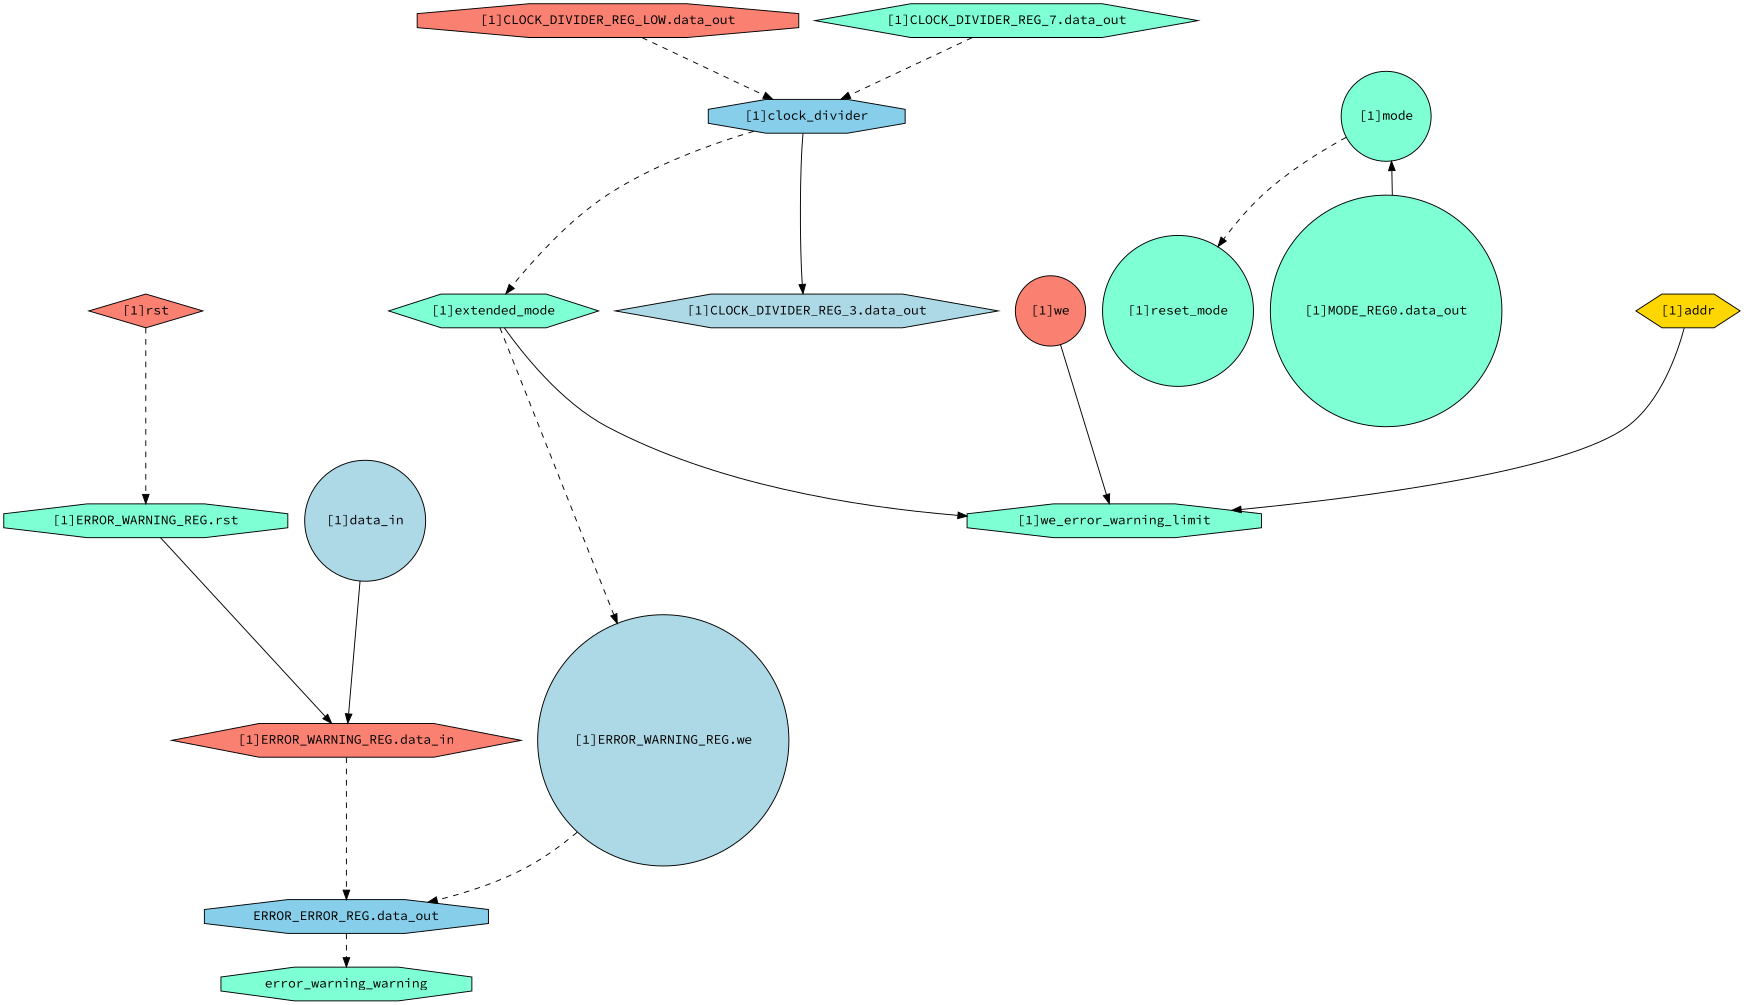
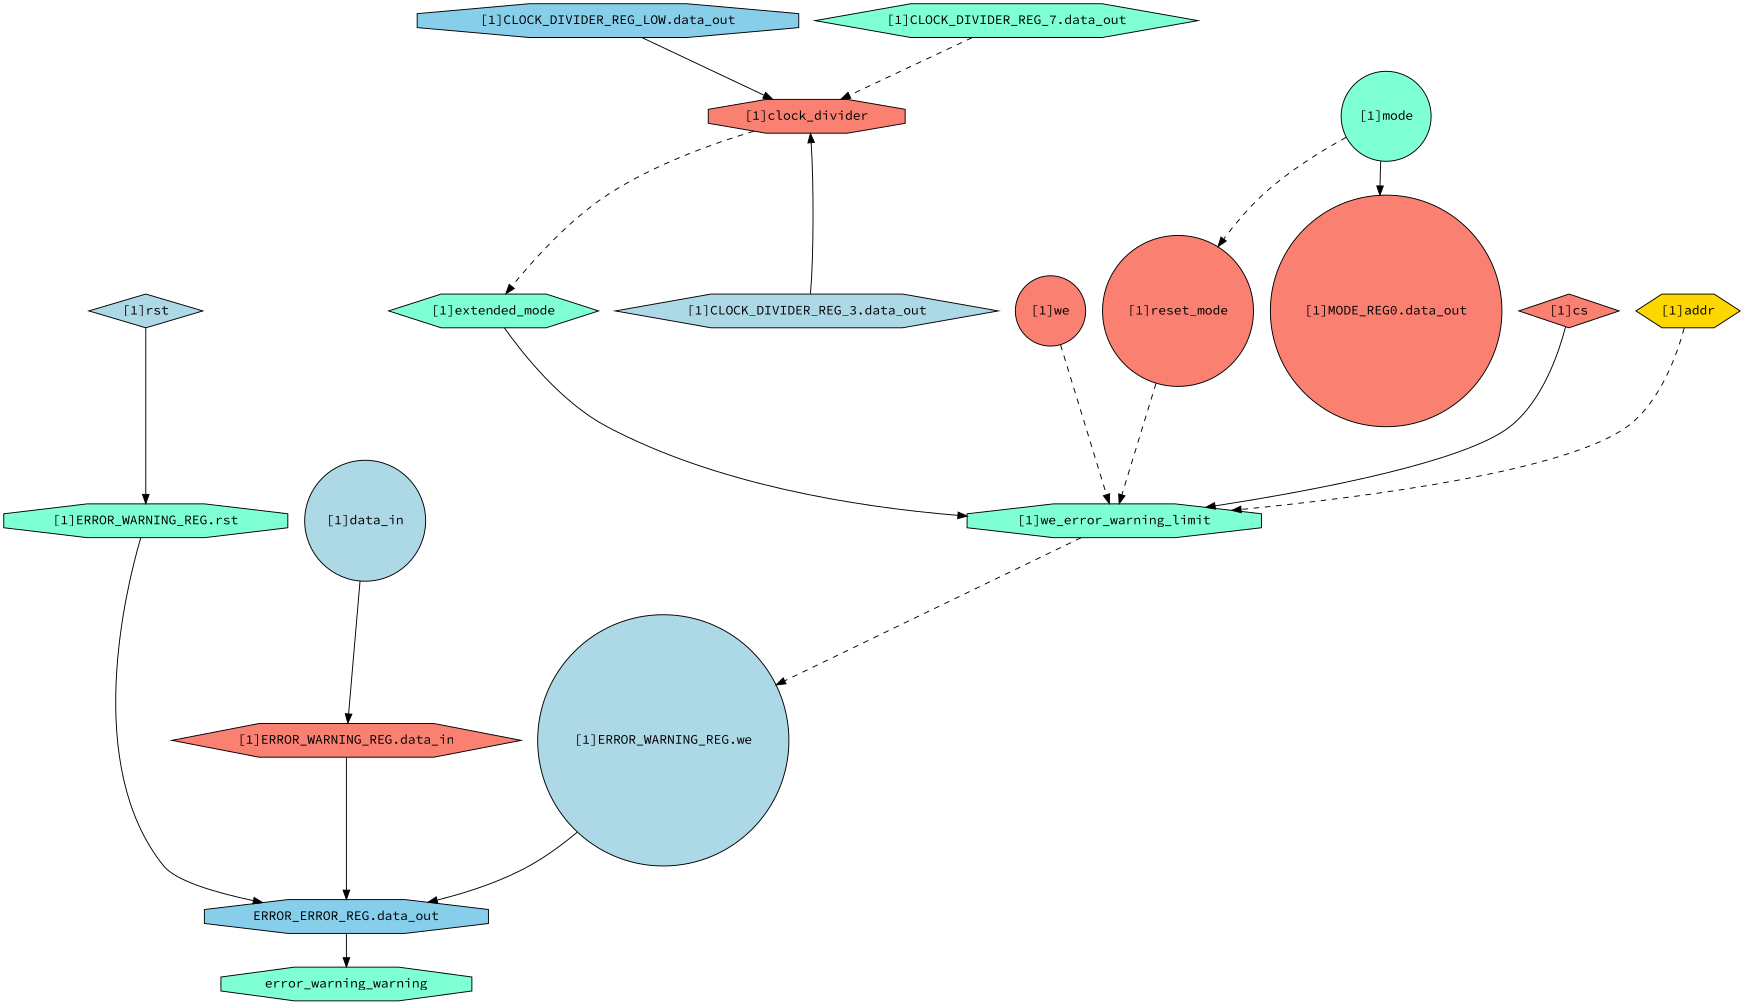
node "[1]CLOCK_DIVIDER_REG_LOW.data_out": fillcolor salmon -> skyblue
edge "[1]CLOCK_DIVIDER_REG_LOW.data_out" -> "[1]clock_divider": style dashed -> solid
node "[1]clock_divider": fillcolor skyblue -> salmon
edge "[1]MODE_REG0.data_out" -> "[1]mode": reversed
edge "[1]clock_divider" -> "[1]CLOCK_DIVIDER_REG_3.data_out": reversed
node "[1]rst": fillcolor salmon -> lightblue
node "[1]reset_mode": fillcolor aquamarine -> salmon
node "[1]MODE_REG0.data_out": fillcolor aquamarine -> salmon
node "[1]cs": added
edge "[1]rst" -> "[1]ERROR_WARNING_REG.rst": style dashed -> solid
edge "[1]we" -> "[1]we_error_warning_limit": style solid -> dashed
edge "[1]reset_mode" -> "[1]we_error_warning_limit": added
edge "[1]extended_mode" -> "[1]ERROR_WARNING_REG.we": now "[1]we_error_warning_limit" -> "[1]ERROR_WARNING_REG.we"
edge "[1]addr" -> "[1]we_error_warning_limit": style solid -> dashed
edge "[1]ERROR_WARNING_REG.rst" -> "[1]ERROR_WARNING_REG.data_in": now "[1]ERROR_WARNING_REG.rst" -> "ERROR_ERROR_REG.data_out"
edge "[1]ERROR_WARNING_REG.data_in" -> "ERROR_ERROR_REG.data_out": style dashed -> solid
edge "[1]ERROR_WARNING_REG.we" -> "ERROR_ERROR_REG.data_out": style dashed -> solid
edge "ERROR_ERROR_REG.data_out" -> "error_warning_warning": style dashed -> solid
